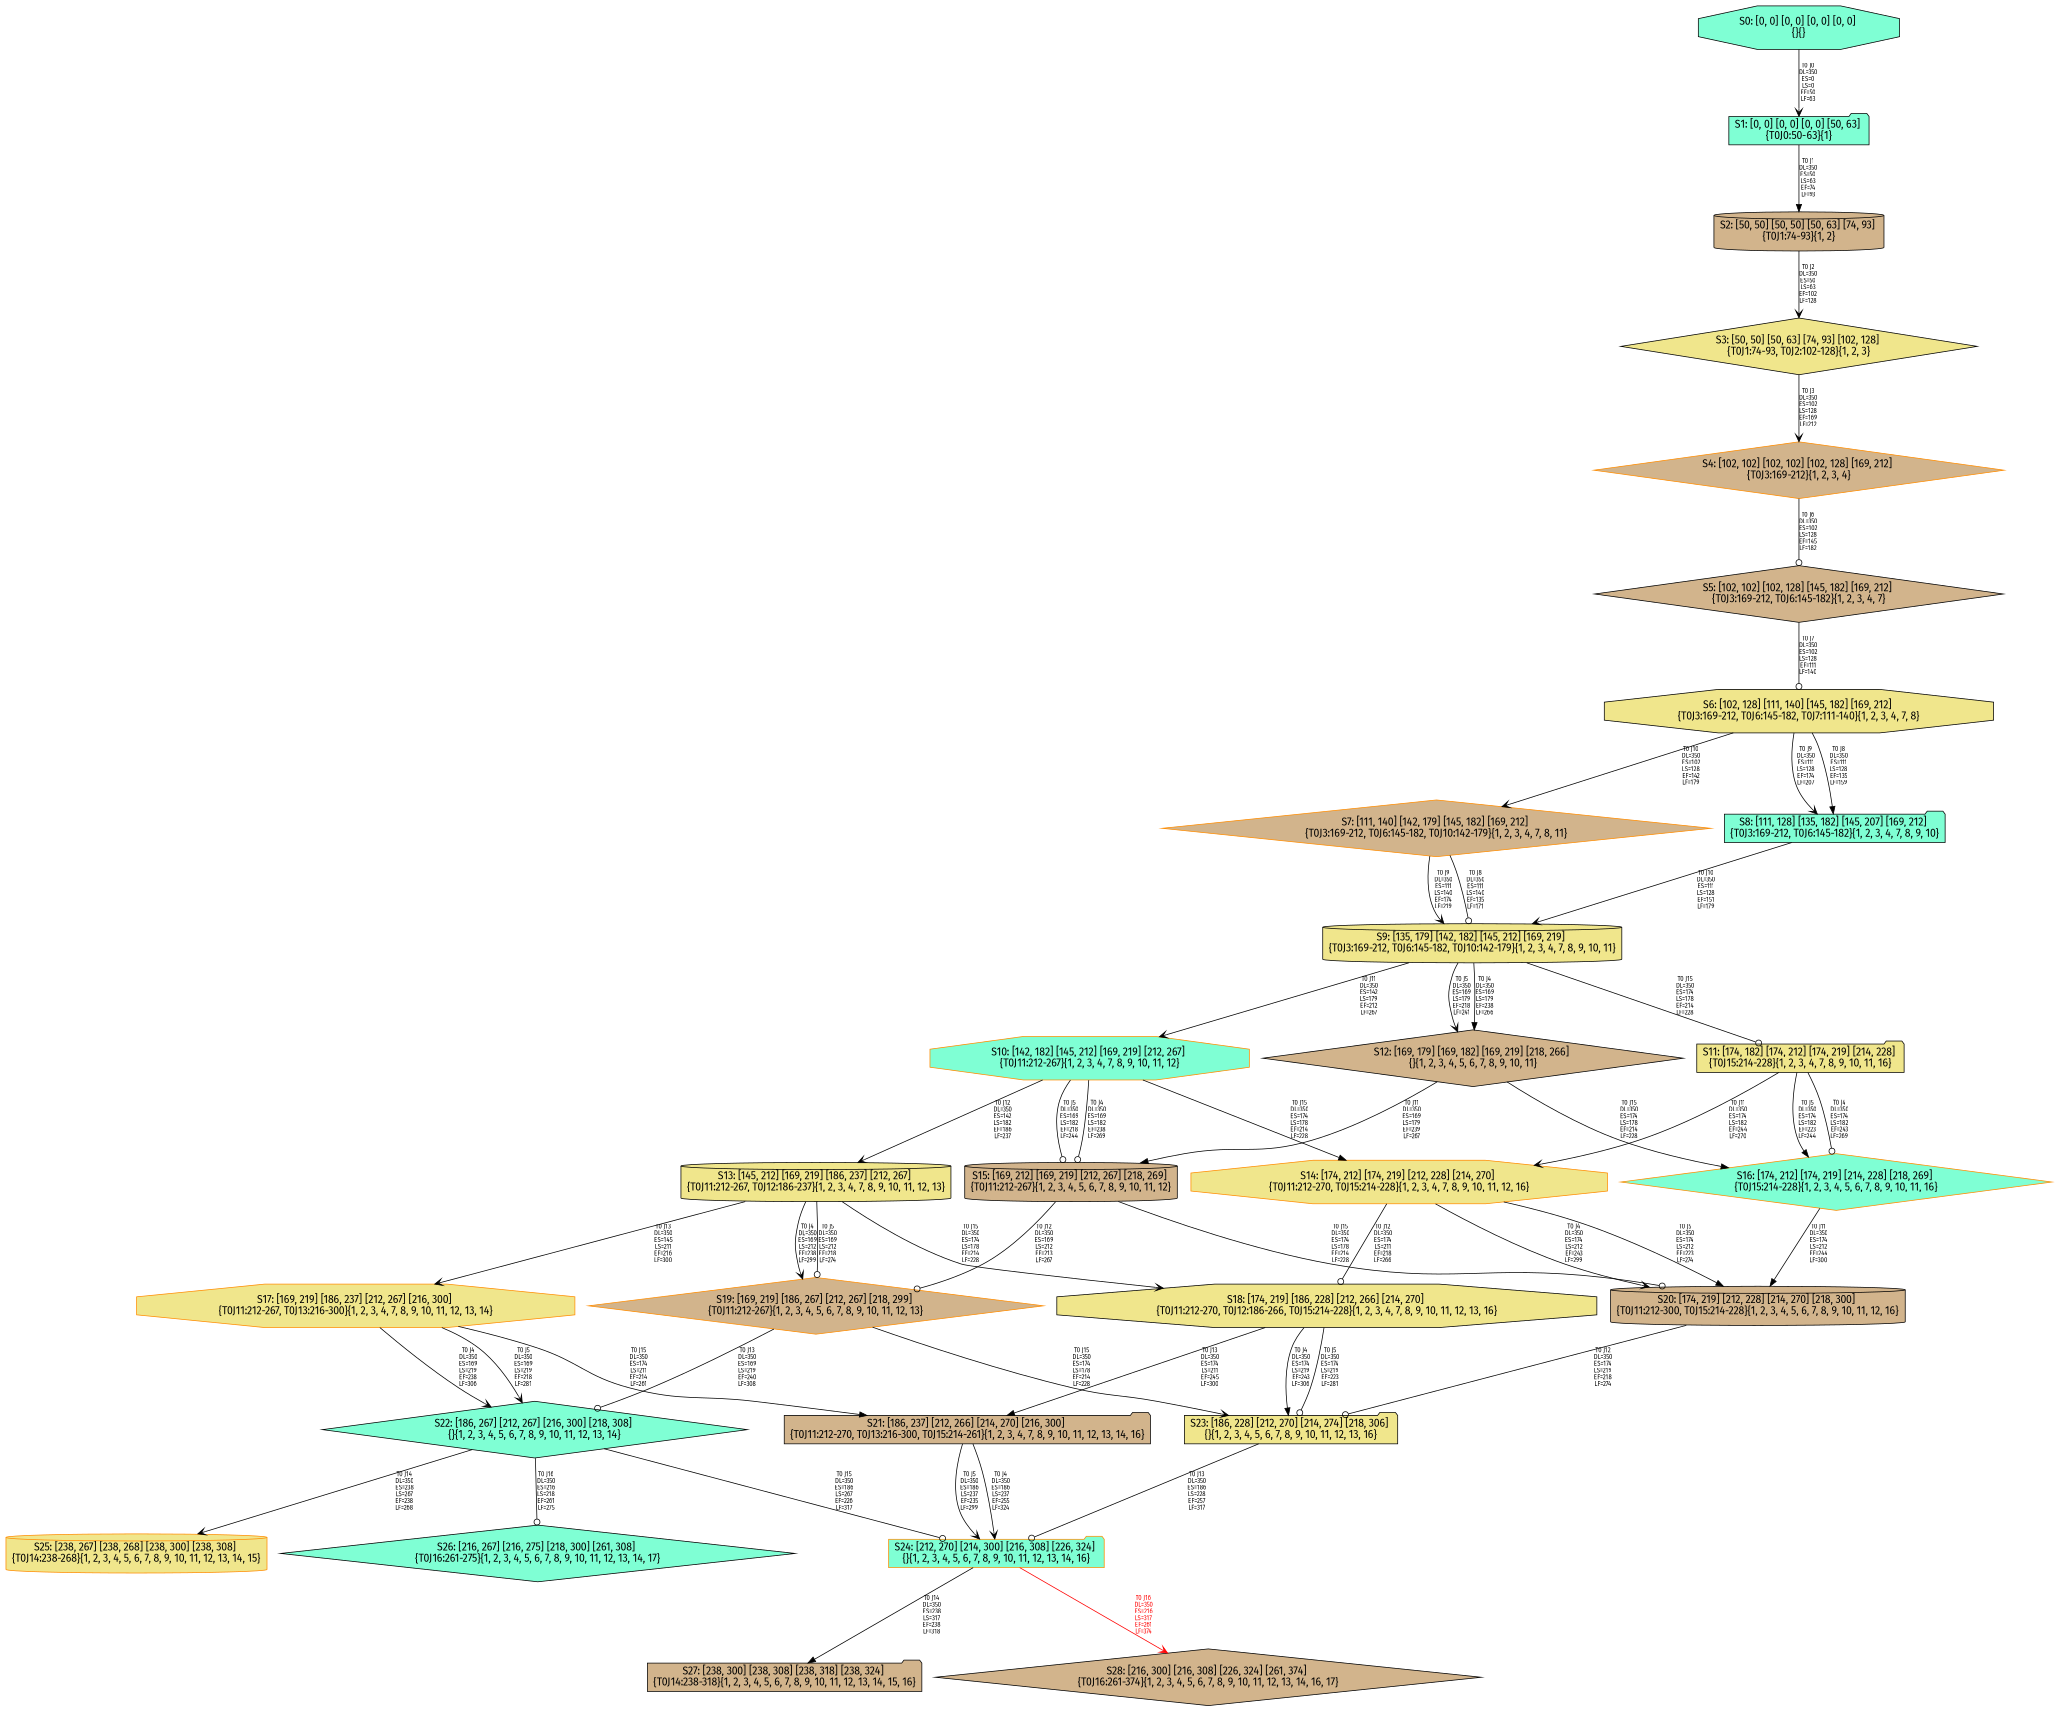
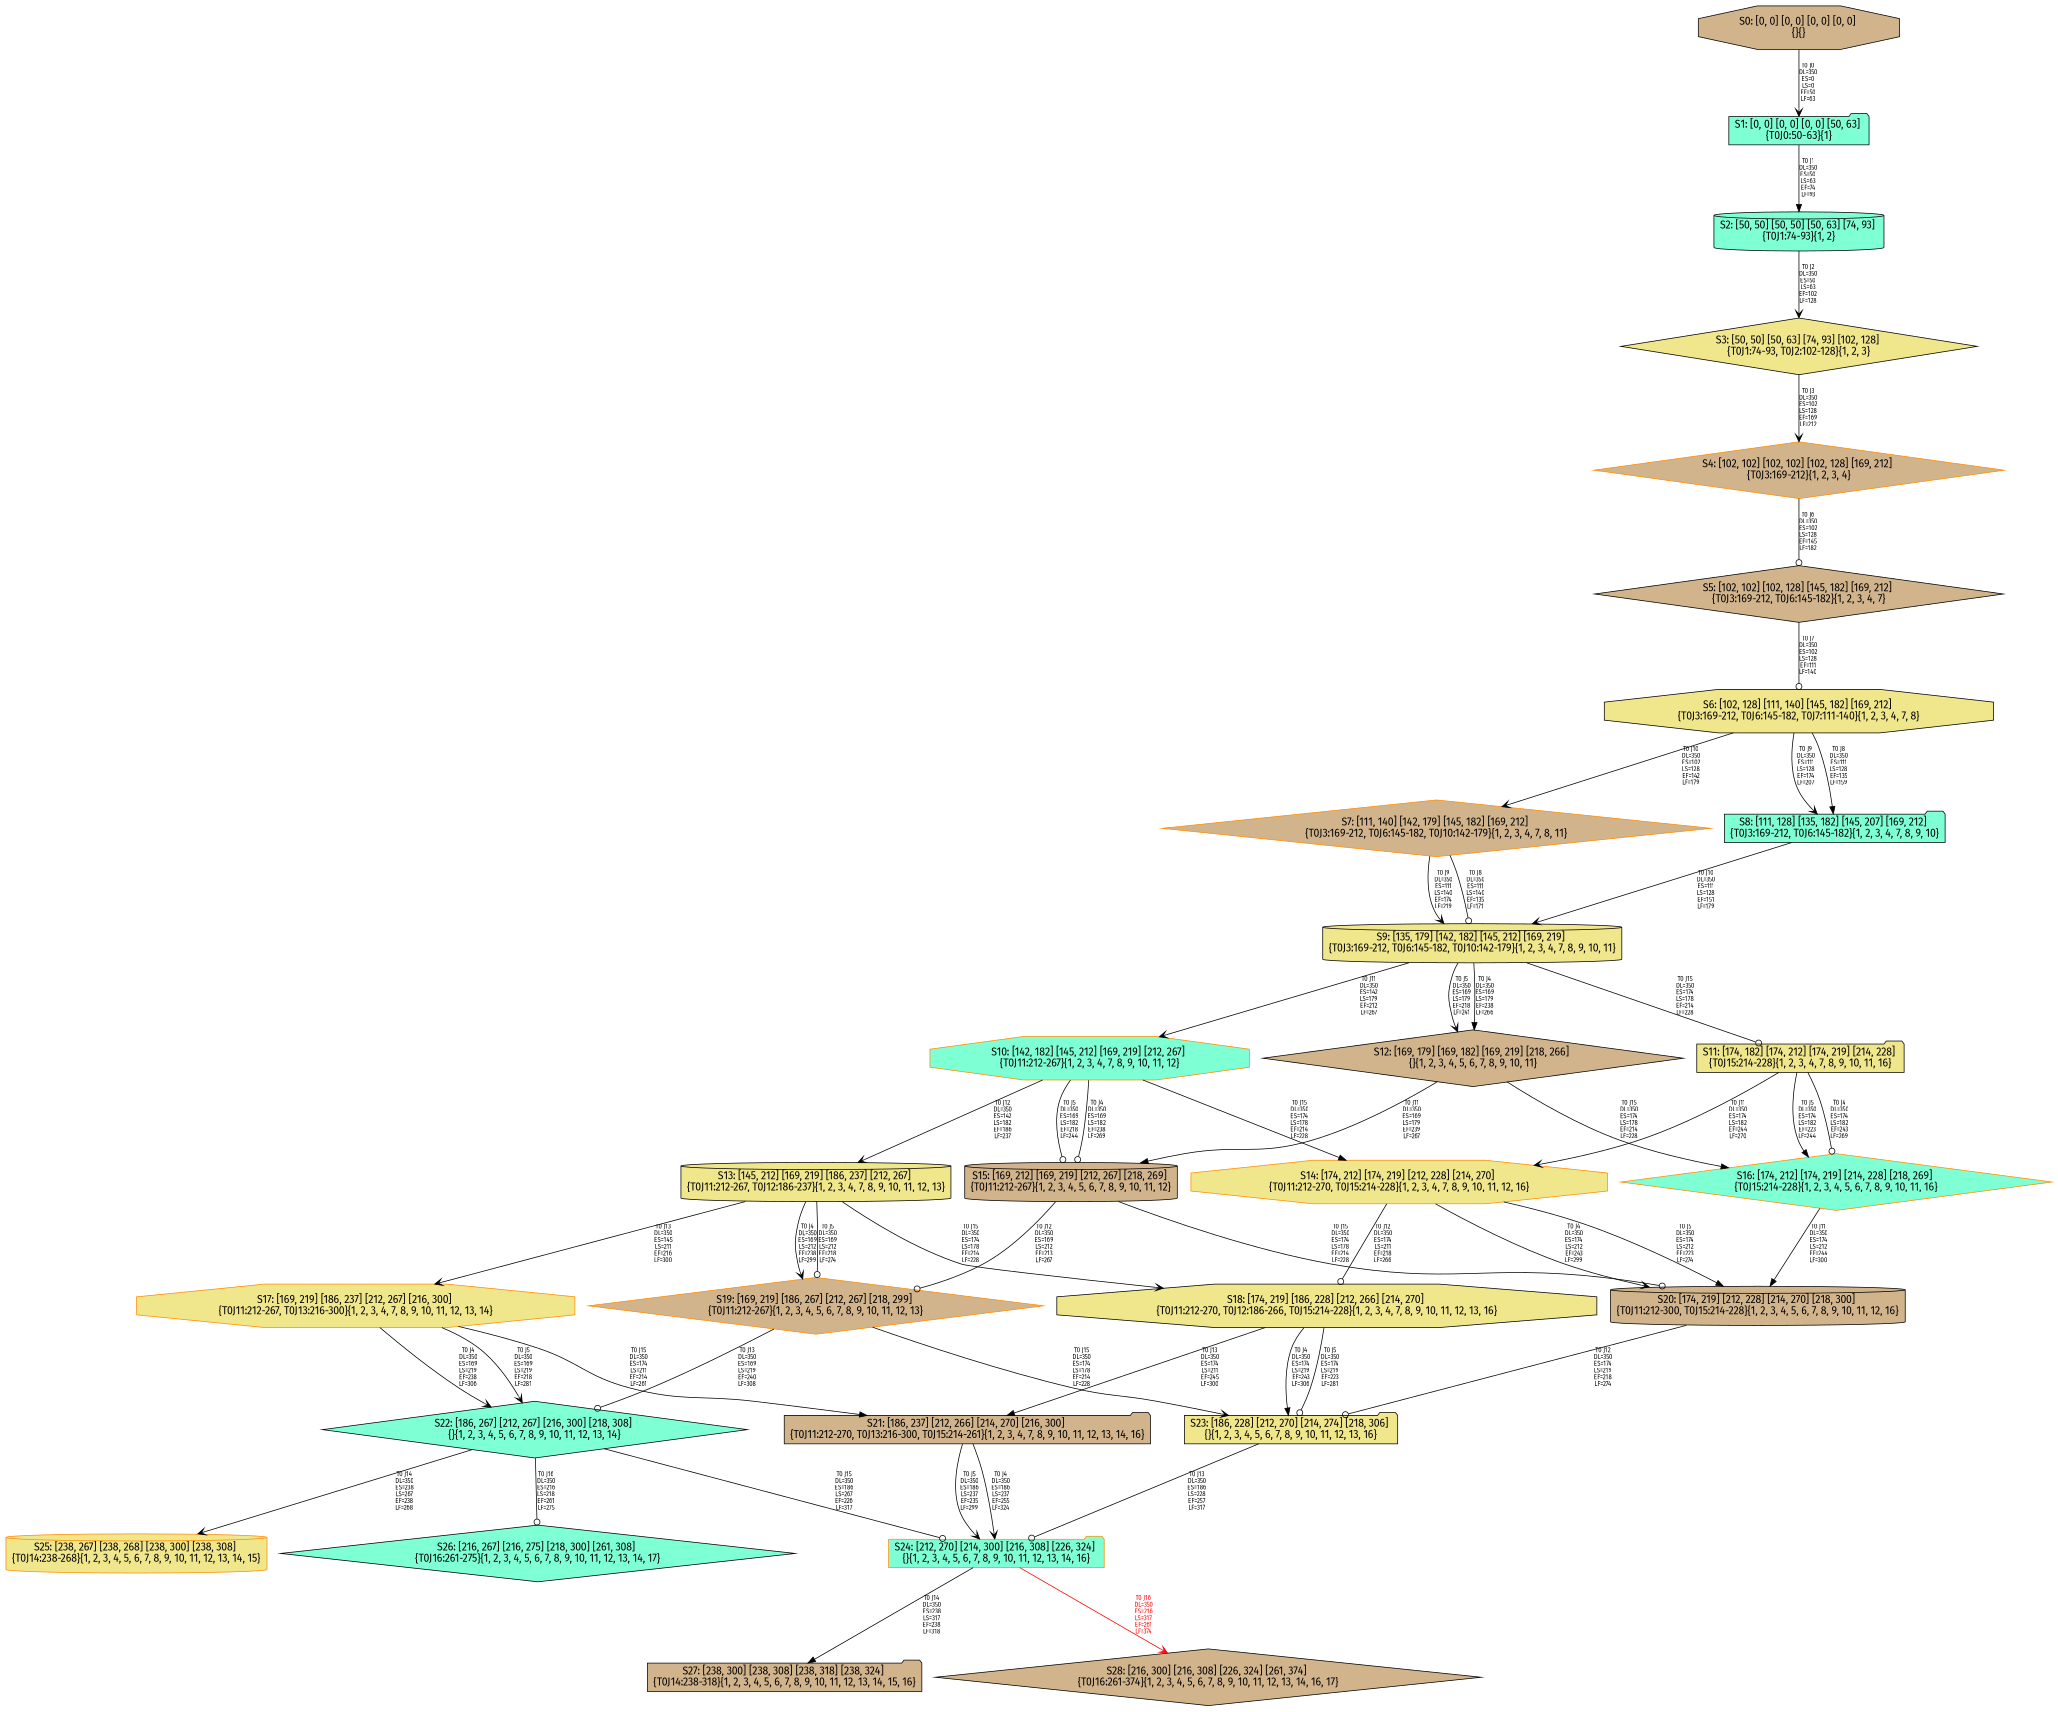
node "S0: [0, 0] [0, 0] [0, 0] [0, 0] {}{}": fillcolor aquamarine -> tan
node "S2: [50, 50] [50, 50] [50, 63] [74, 93] {T0J1:74-93}{1, 2}": fillcolor tan -> aquamarine
